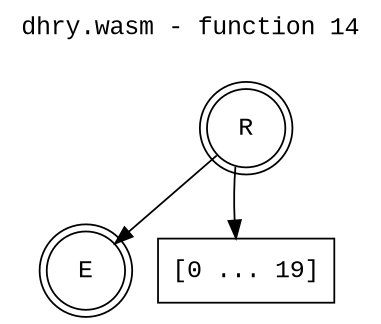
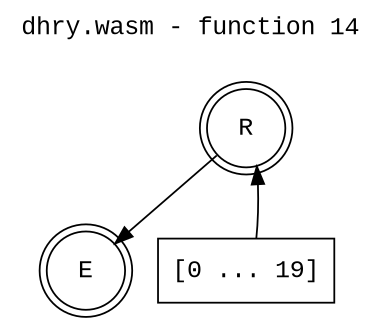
edge "R" -> "[0 ... 19]": reversed
